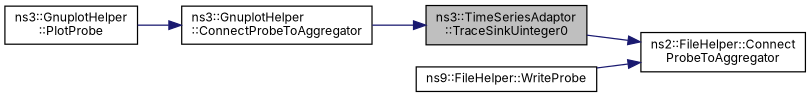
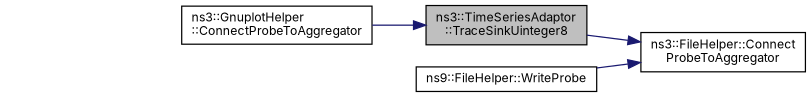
node "ns3::GnuplotHelper ::PlotProbe": removed
node "ns3::TimeSeriesAdaptor ::TraceSinkUinteger0": label "ns3::TimeSeriesAdaptor ::TraceSinkUinteger0" -> "ns3::TimeSeriesAdaptor ::TraceSinkUinteger8"
node "ns2::FileHelper::Connect ProbeToAggregator": label "ns2::FileHelper::Connect ProbeToAggregator" -> "ns3::FileHelper::Connect ProbeToAggregator"
